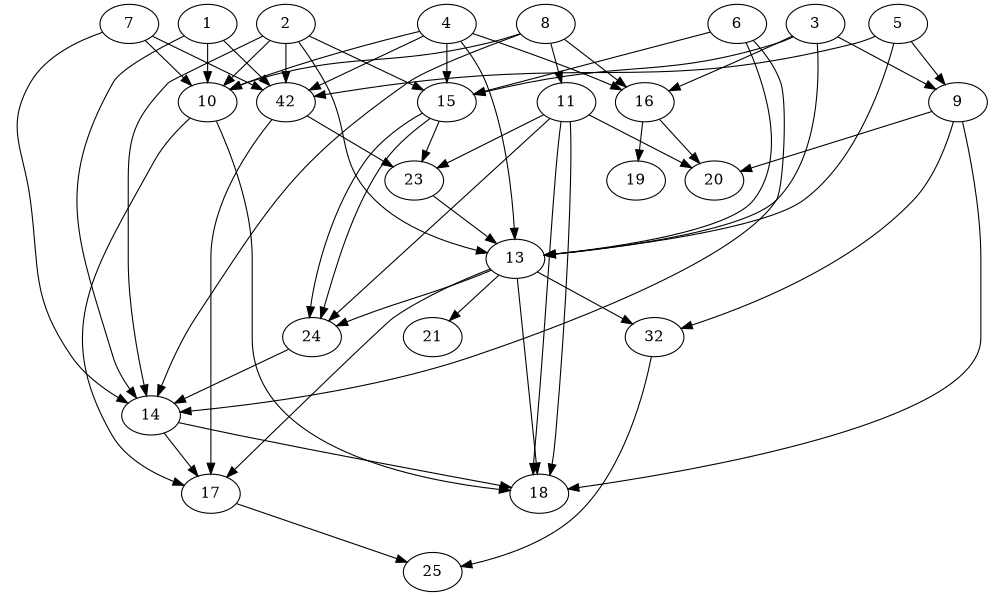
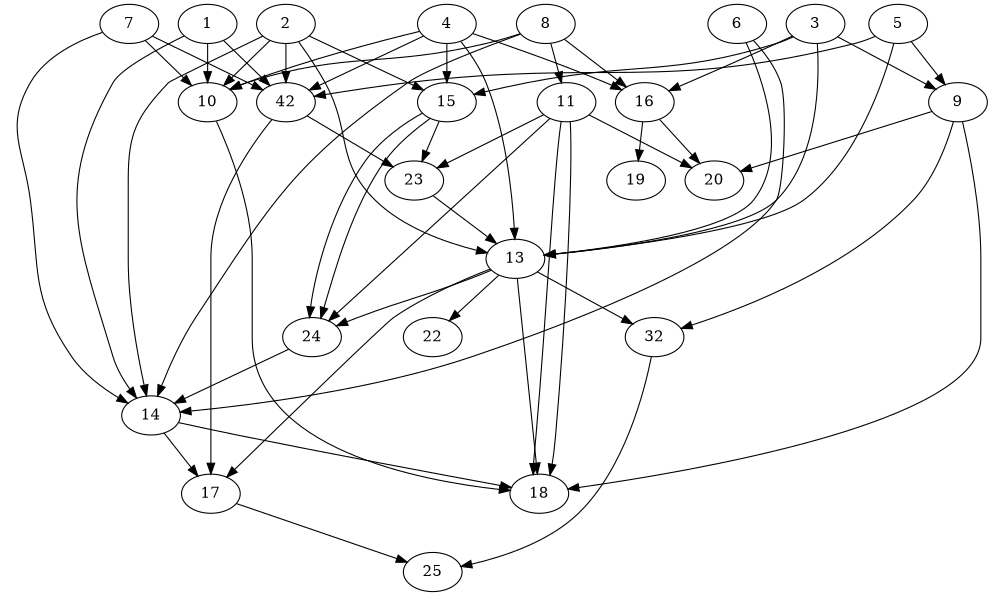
edge "6" -> "15": removed
edge "10" -> "17": removed
node "21": label "21" -> "22"
